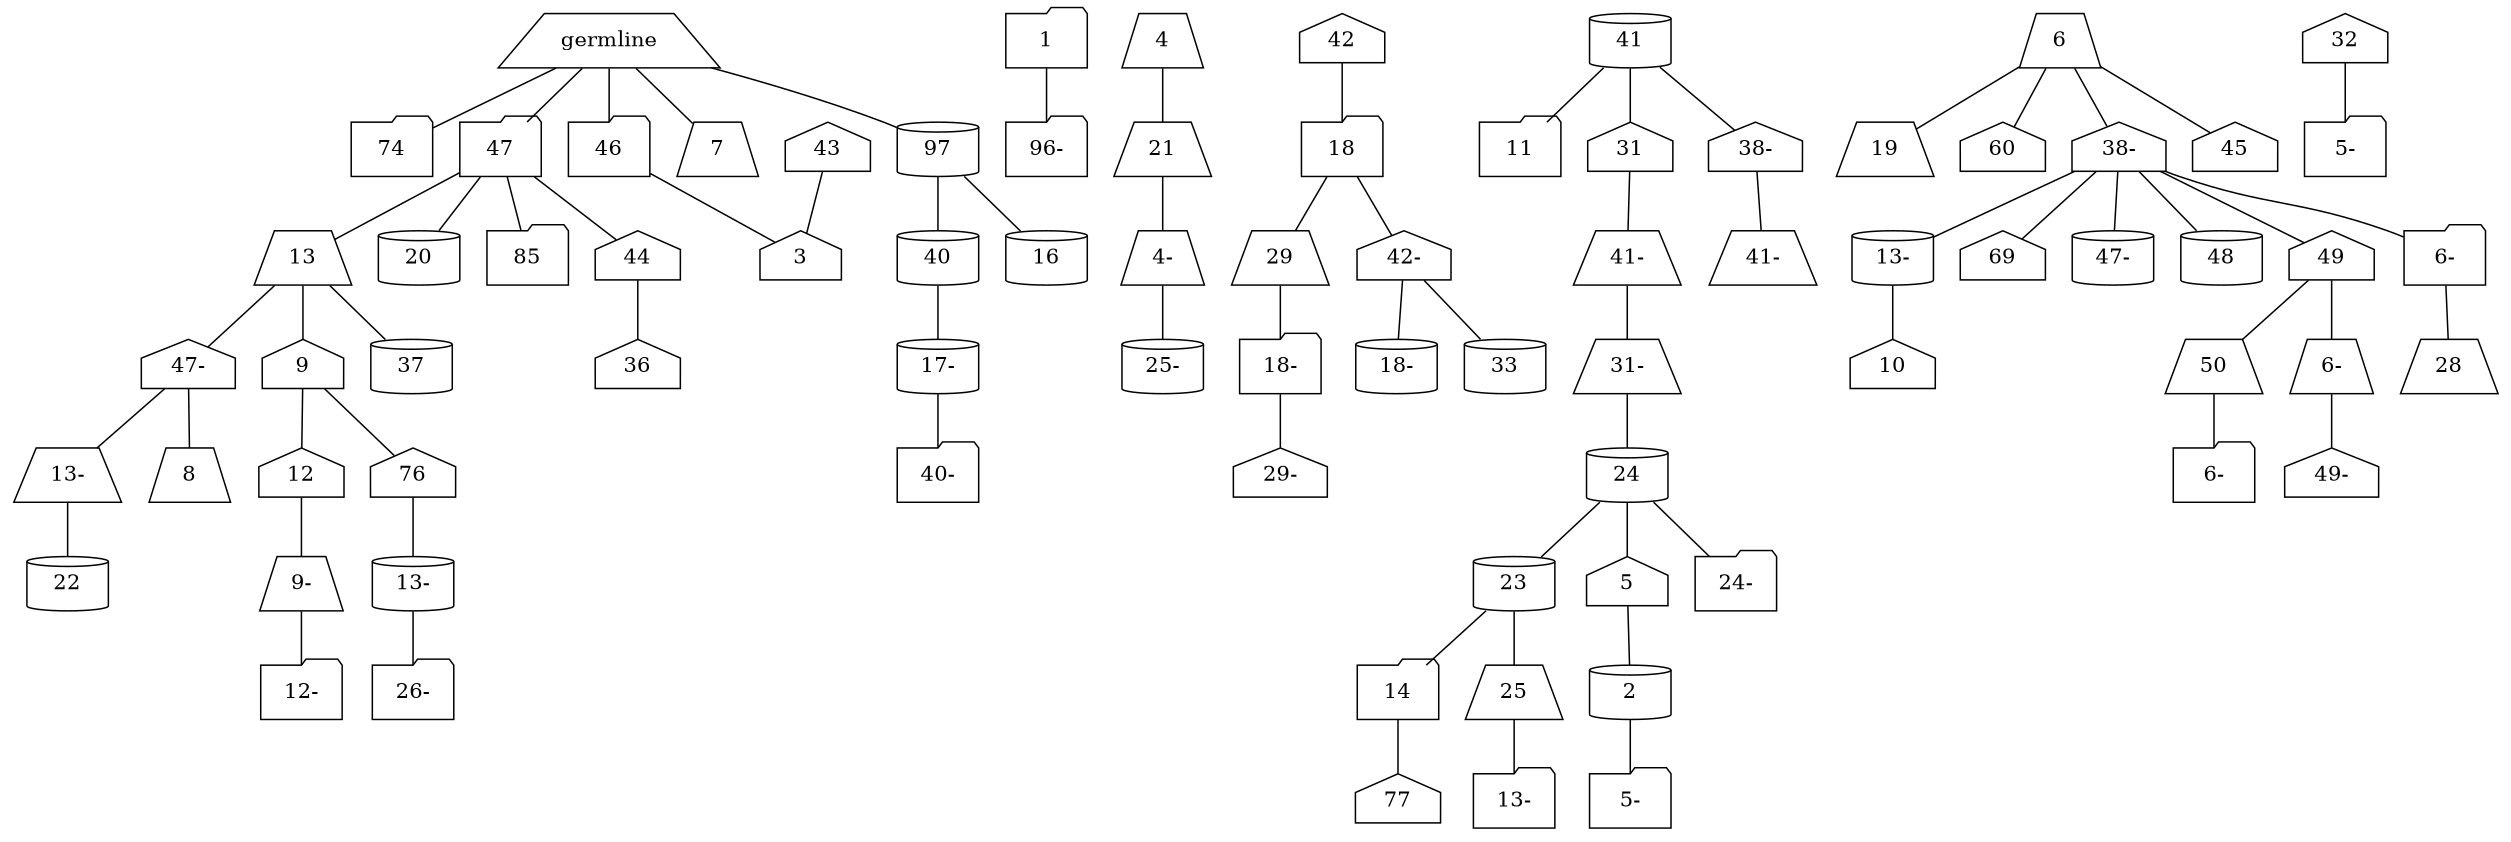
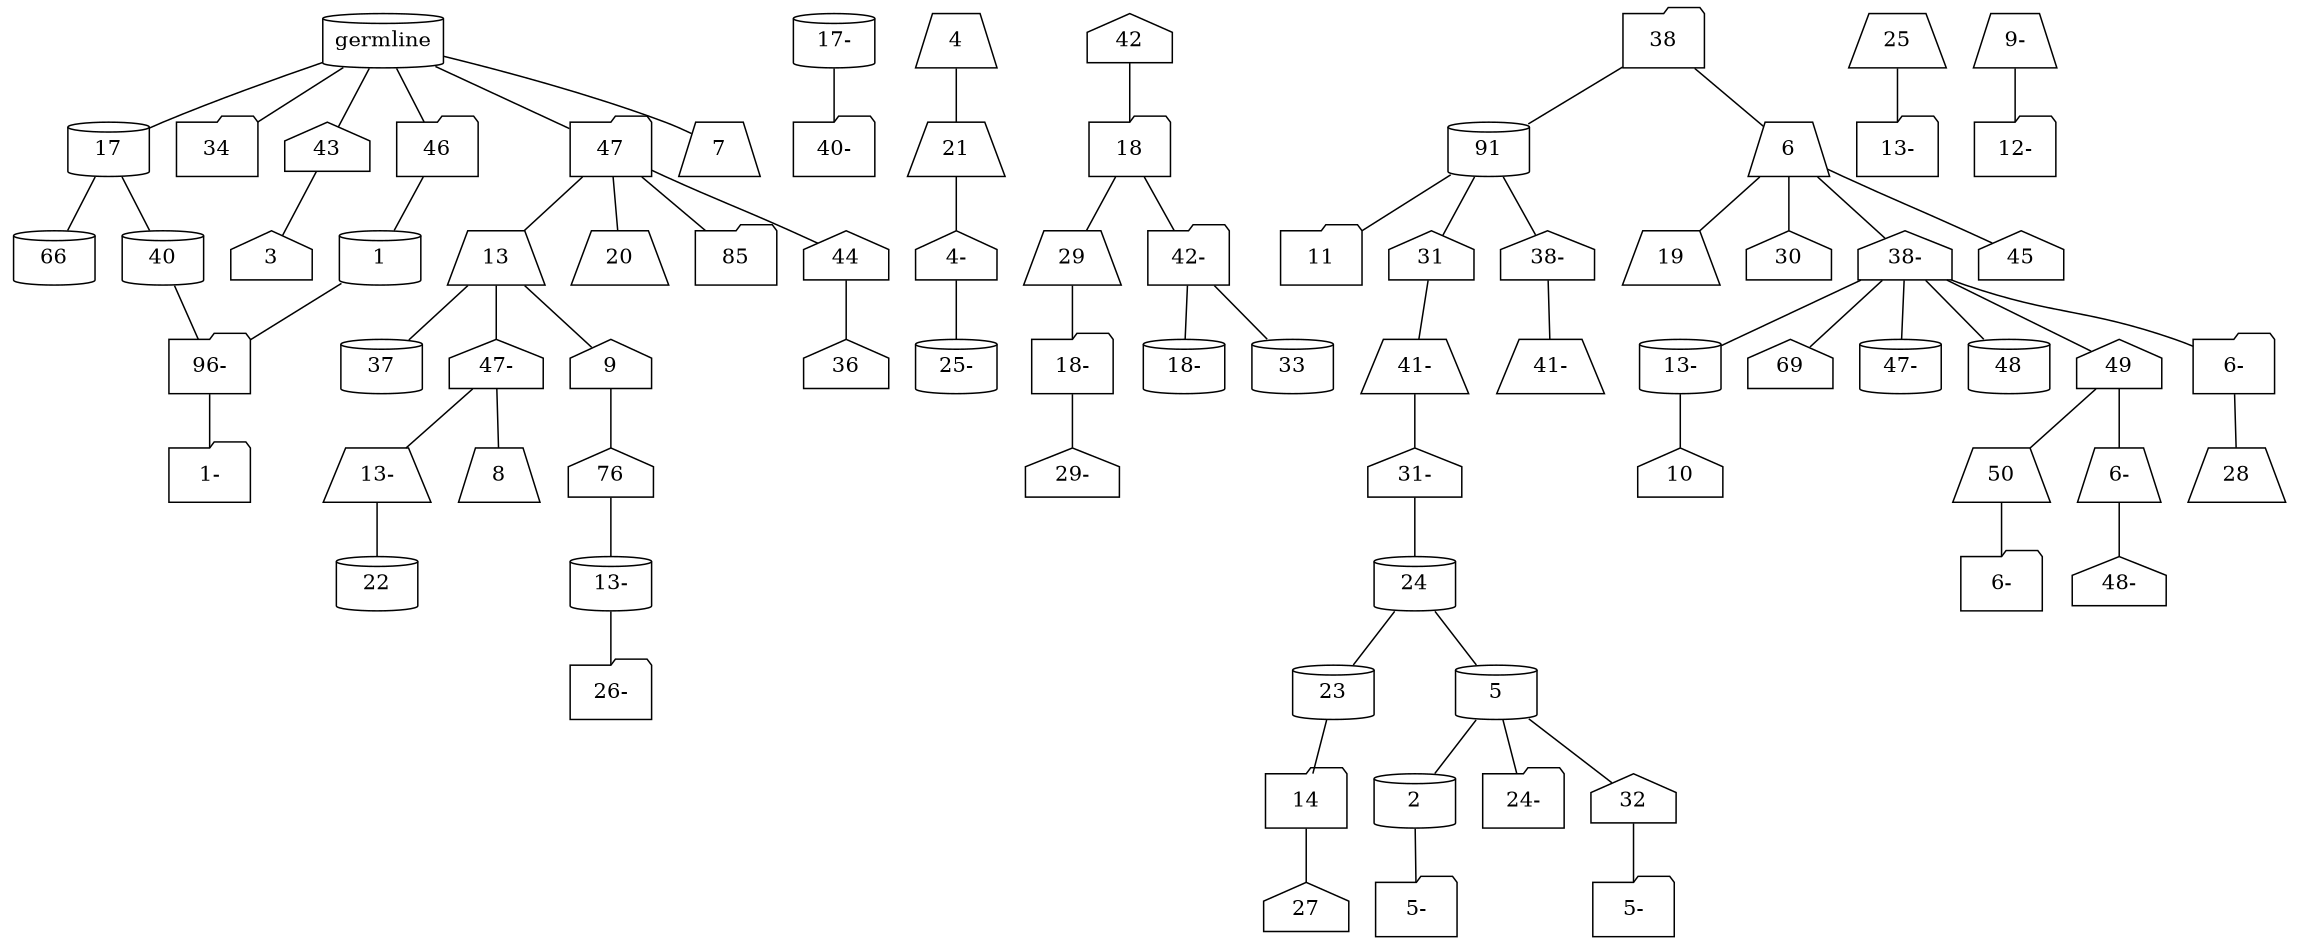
node "germline": shape trapezium -> cylinder
node "1": shape folder -> cylinder
node "41": label "41" -> "91"
node "38": added
edge "germline" -- "43": added
node "74": label "74" -> "34"
node "97": label "97" -> "17"
node "60": label "60" -> "30"
edge "46" -- "3": now "46" -- "1"
node "20": shape cylinder -> trapezium
node "16": label "16" -> "66"
node "4-": shape trapezium -> house
node "42-": shape house -> folder
edge "40" -- "17-": now "40" -- "96-"
node "31-": shape trapezium -> house
node "1-": added
node "12": removed
node "49-": label "49-" -> "48-"
edge "24" -- "24-": now "5" -- "24-"
node "5": shape house -> cylinder
edge "23" -- "25": removed
edge "5" -- "32": added
node "77": label "77" -> "27"
